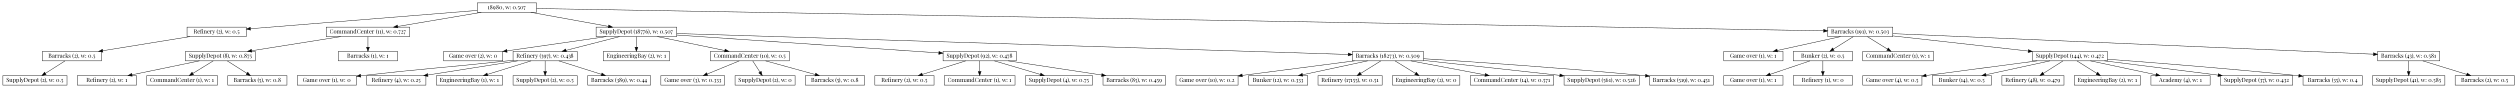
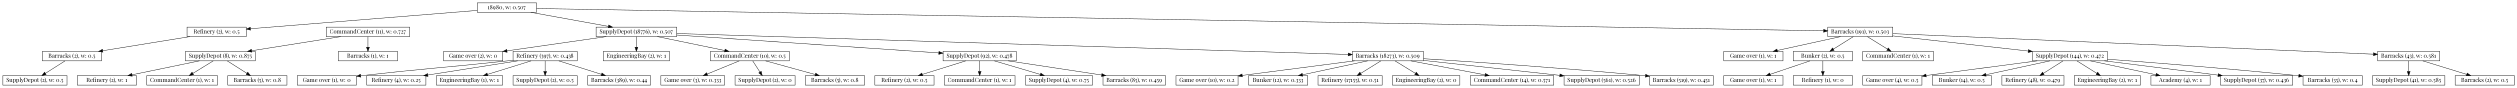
edge "18980, w: 0.507" -> "CommandCenter (11), w: 0.727": removed
edge "SupplyDepot (18776), w: 0.507" -> "Refinery (397), w: 0.438": removed
node "SupplyDepot (37), w: 0.432": label "SupplyDepot (37), w: 0.432" -> "SupplyDepot (37), w: 0.436"
